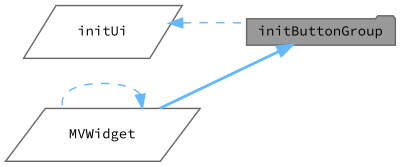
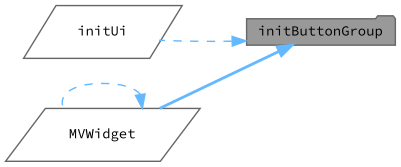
edge "initButtonGroup" -> "initUi": reversed
